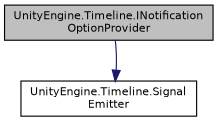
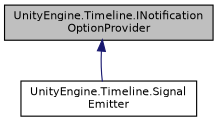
edge "UnityEngine.Timeline.INotification OptionProvider" -> "UnityEngine.Timeline.Signal Emitter": reversed
